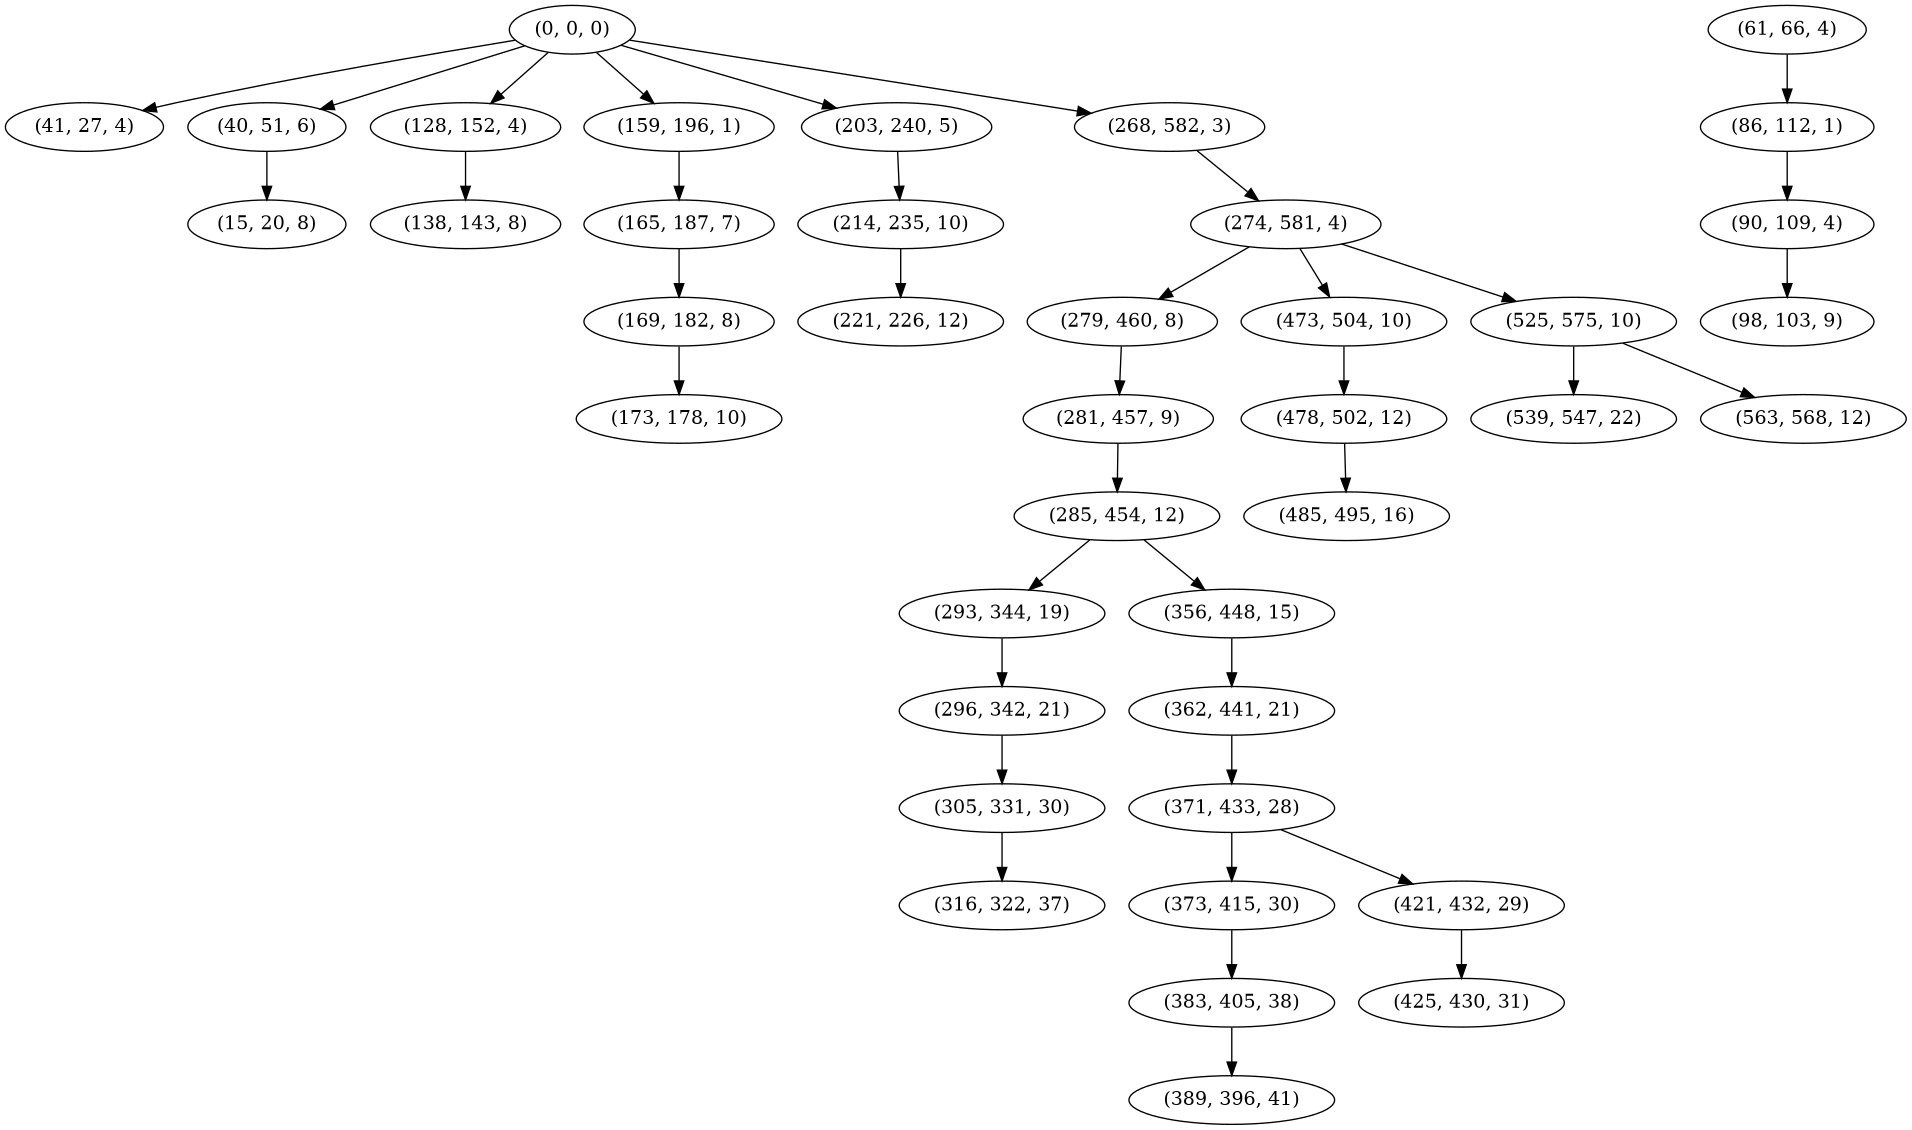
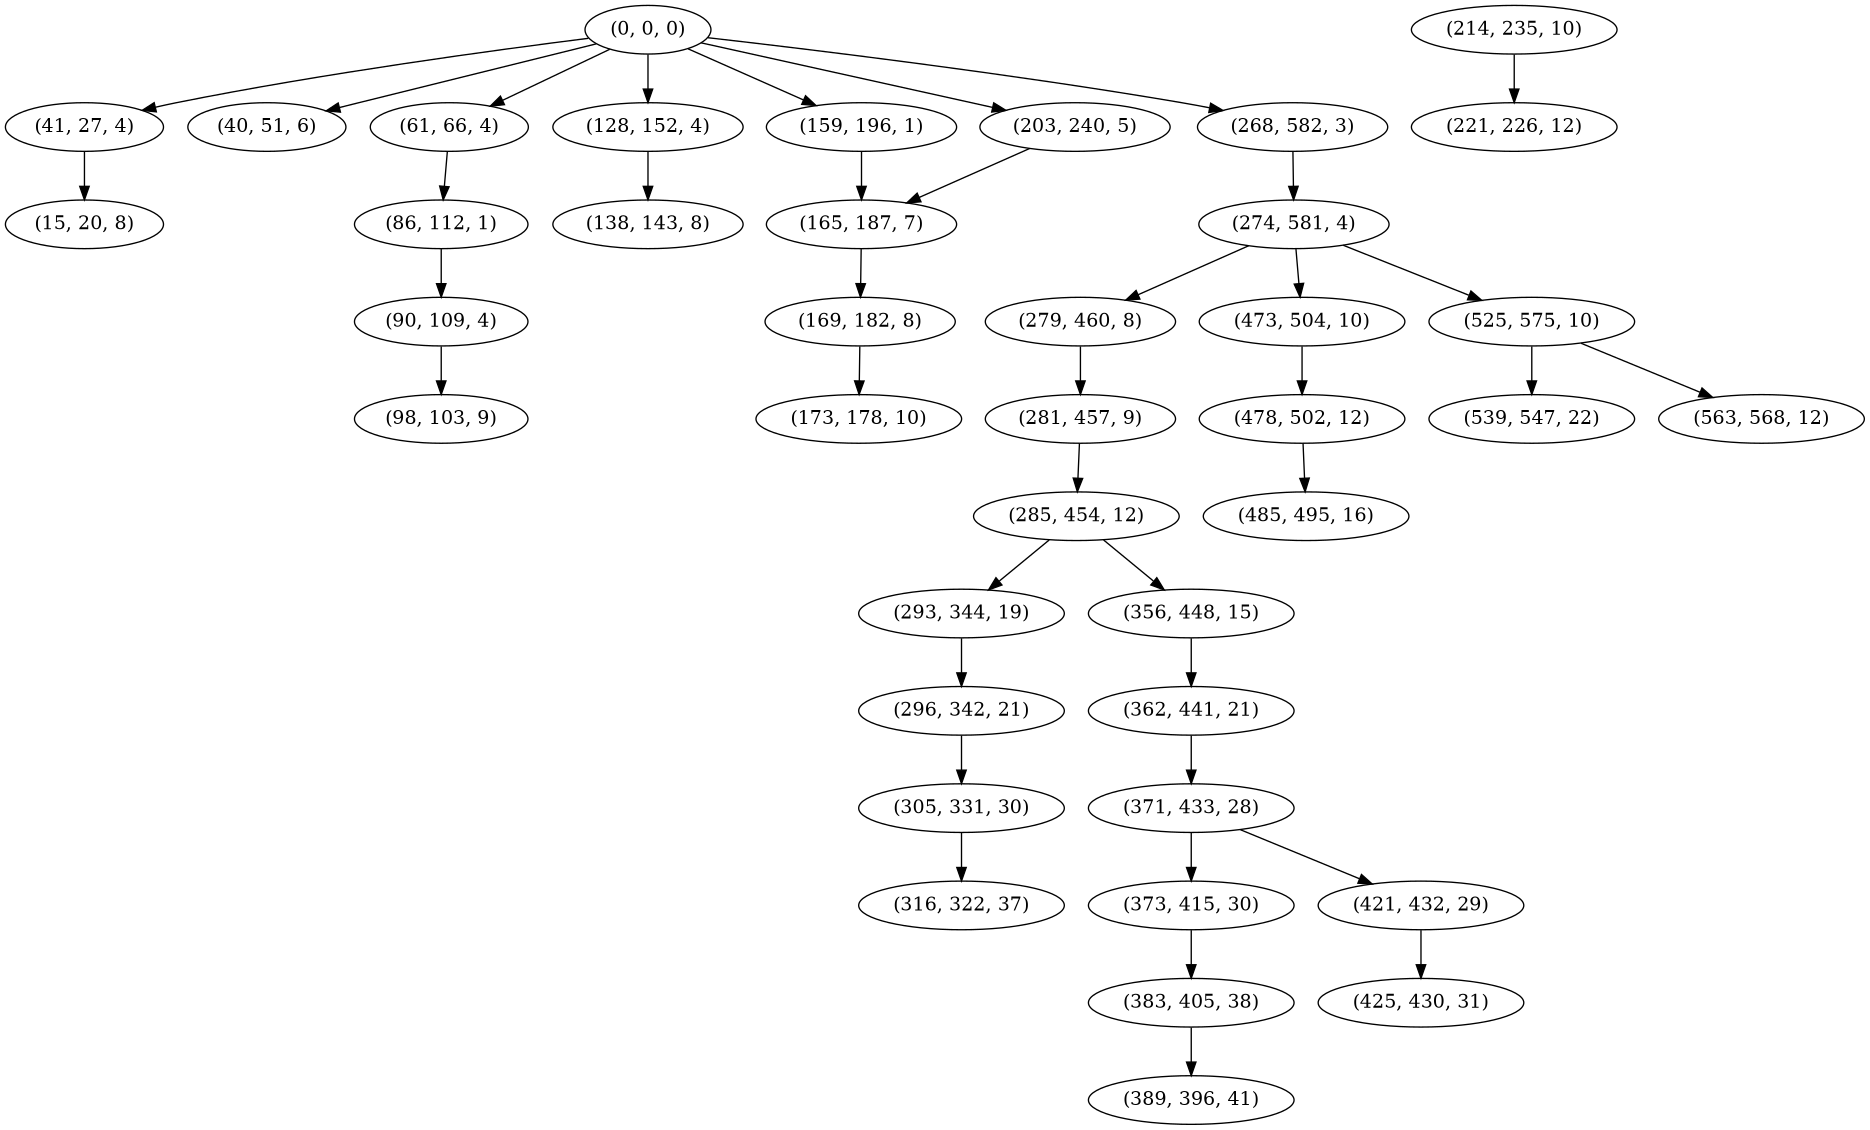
edge "(0, 0, 0)" -> "(61, 66, 4)": added
edge "(40, 51, 6)" -> "(15, 20, 8)": now "(41, 27, 4)" -> "(15, 20, 8)"
edge "(203, 240, 5)" -> "(214, 235, 10)": now "(203, 240, 5)" -> "(165, 187, 7)"
